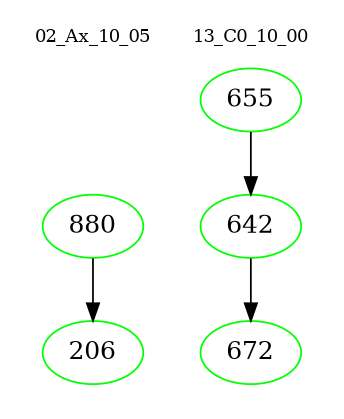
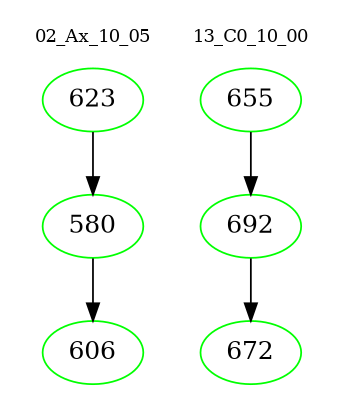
node "623": added
node "880": label "880" -> "580"
node "642": label "642" -> "692"
node "206": label "206" -> "606"
